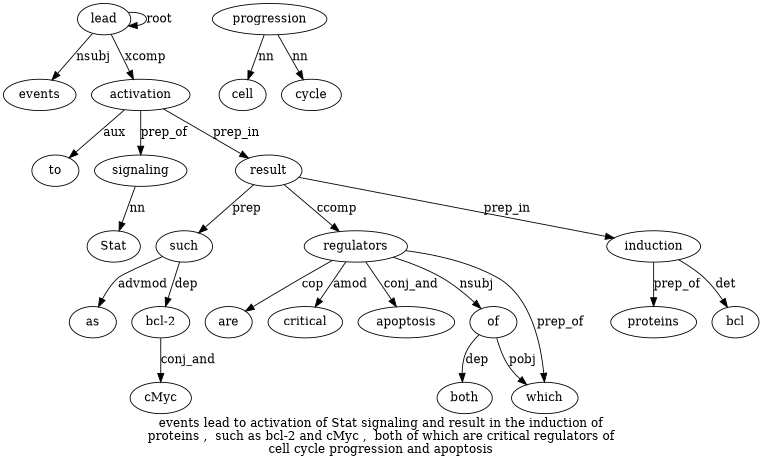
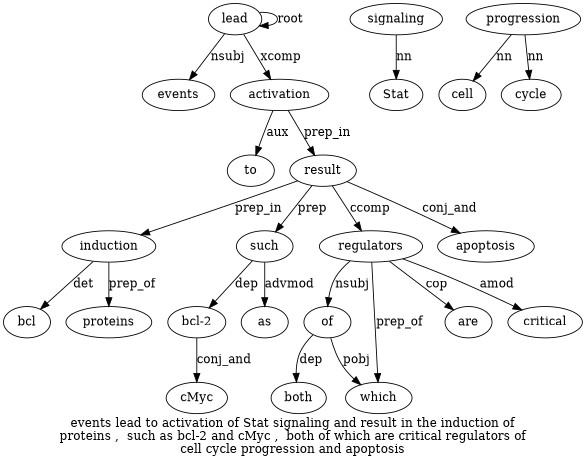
edge "activation" -> "signaling": removed, label "prep_of"
edge "regulators" -> "apoptosis": now "result" -> "apoptosis"
